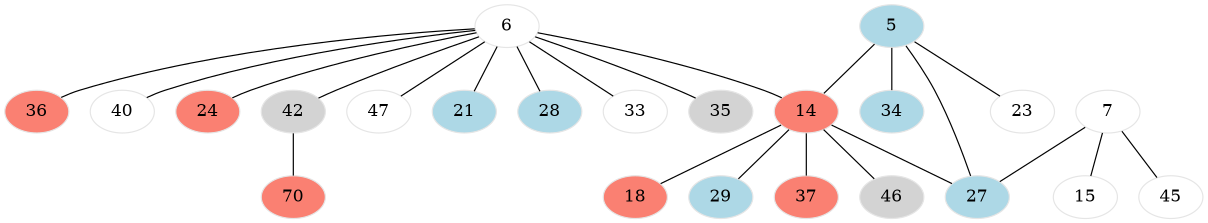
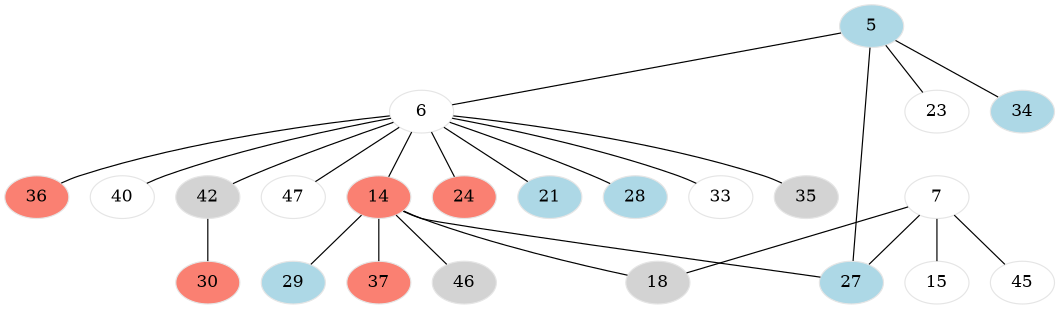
edge "5" -- "14": now "5" -- "6"
node "70": label "70" -> "30"
node "18": fillcolor salmon -> lightgrey
edge "7" -- "18": added
